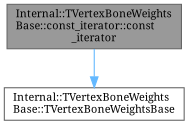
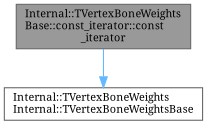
node "Internal::TVertexBoneWeights Base::TVertexBoneWeightsBase": label "Internal::TVertexBoneWeights Base::TVertexBoneWeightsBase" -> "Internal::TVertexBoneWeights Internal::TVertexBoneWeightsBase"
